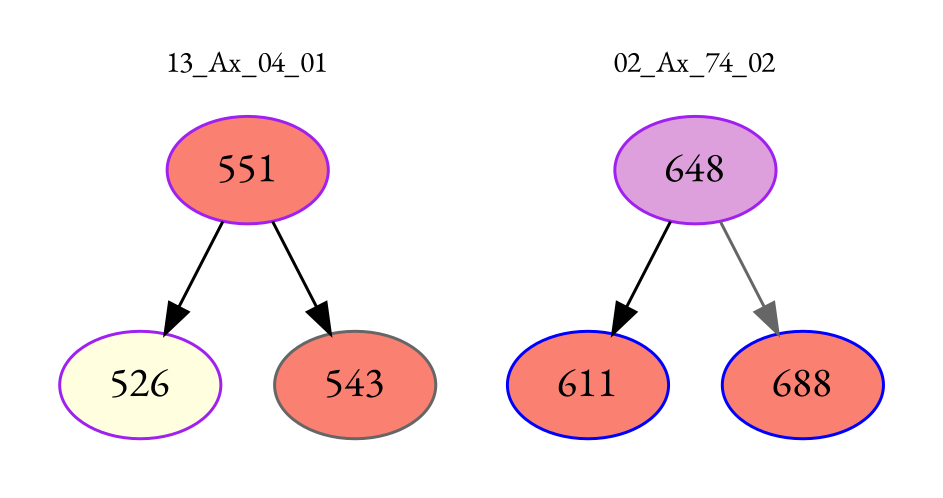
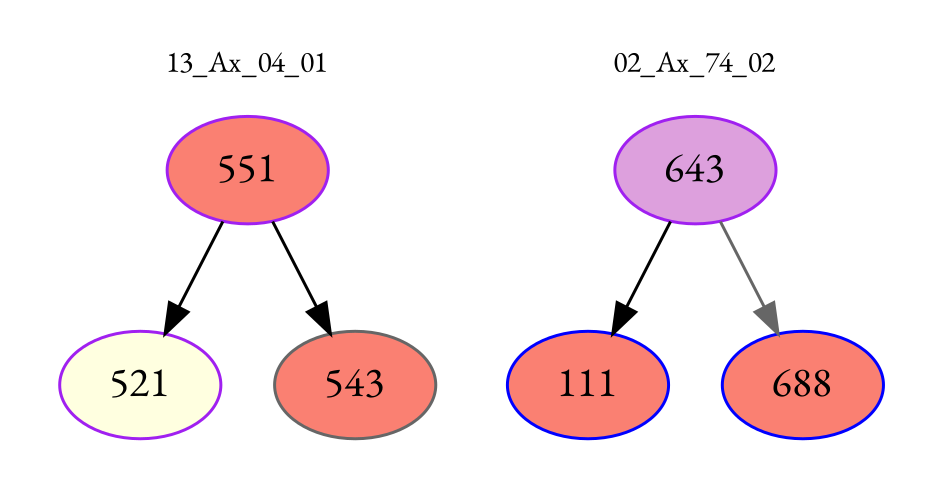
node "648": label "648" -> "643"
node "526": label "526" -> "521"
node "611": label "611" -> "111"
